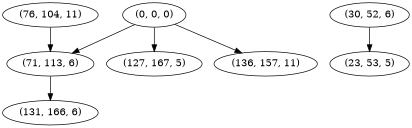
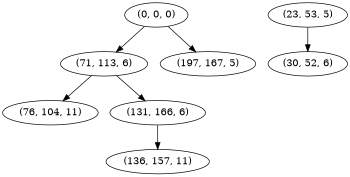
edge "(76, 104, 11)" -> "(71, 113, 6)": reversed
edge "(30, 52, 6)" -> "(23, 53, 5)": reversed
edge "(0, 0, 0)" -> "(136, 157, 11)": now "(131, 166, 6)" -> "(136, 157, 11)"
node "(127, 167, 5)": label "(127, 167, 5)" -> "(197, 167, 5)"
